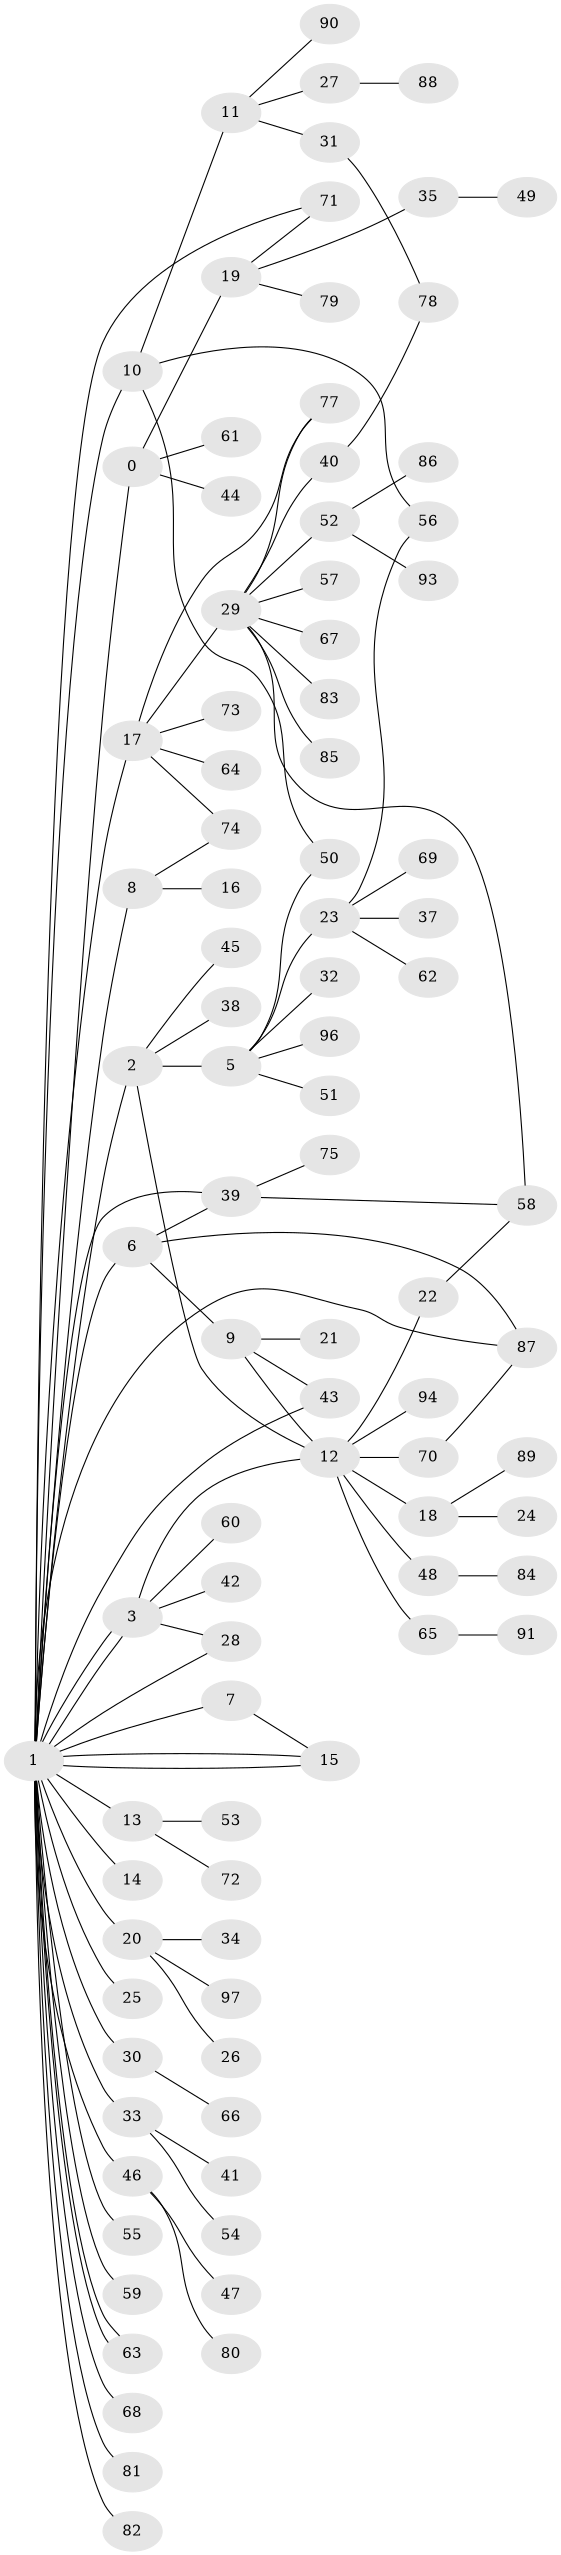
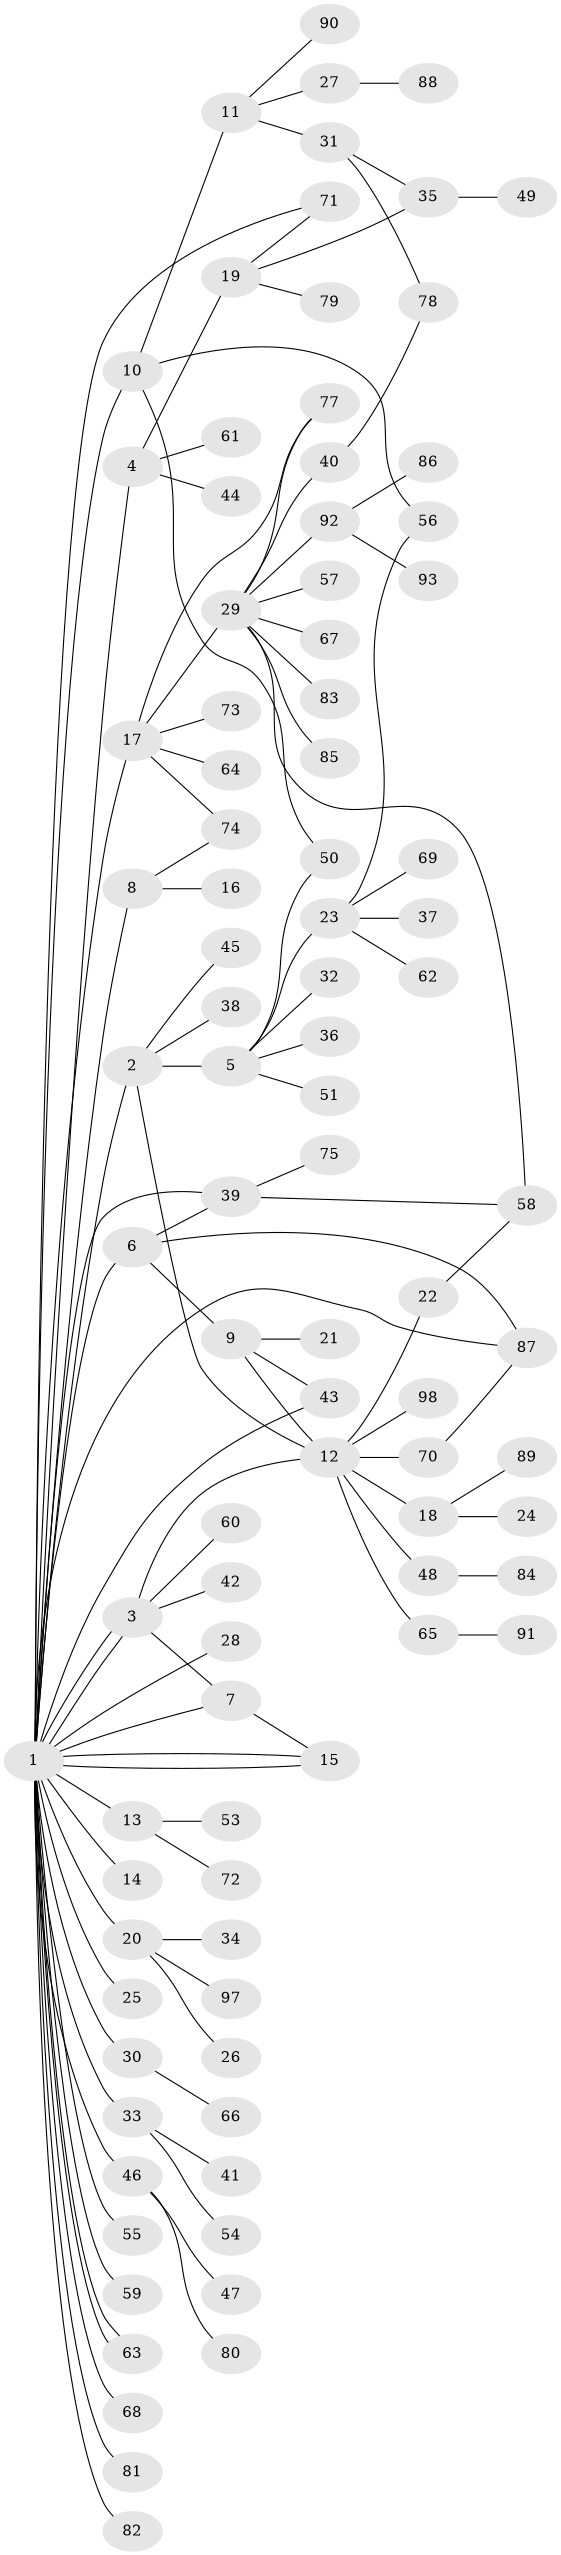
edge "31" -- "35": added
node "0": label "0" -> "4"
node "52": label "52" -> "92"
node "96": label "96" -> "36"
node "94": label "94" -> "98"
edge "3" -- "28": now "3" -- "7"
